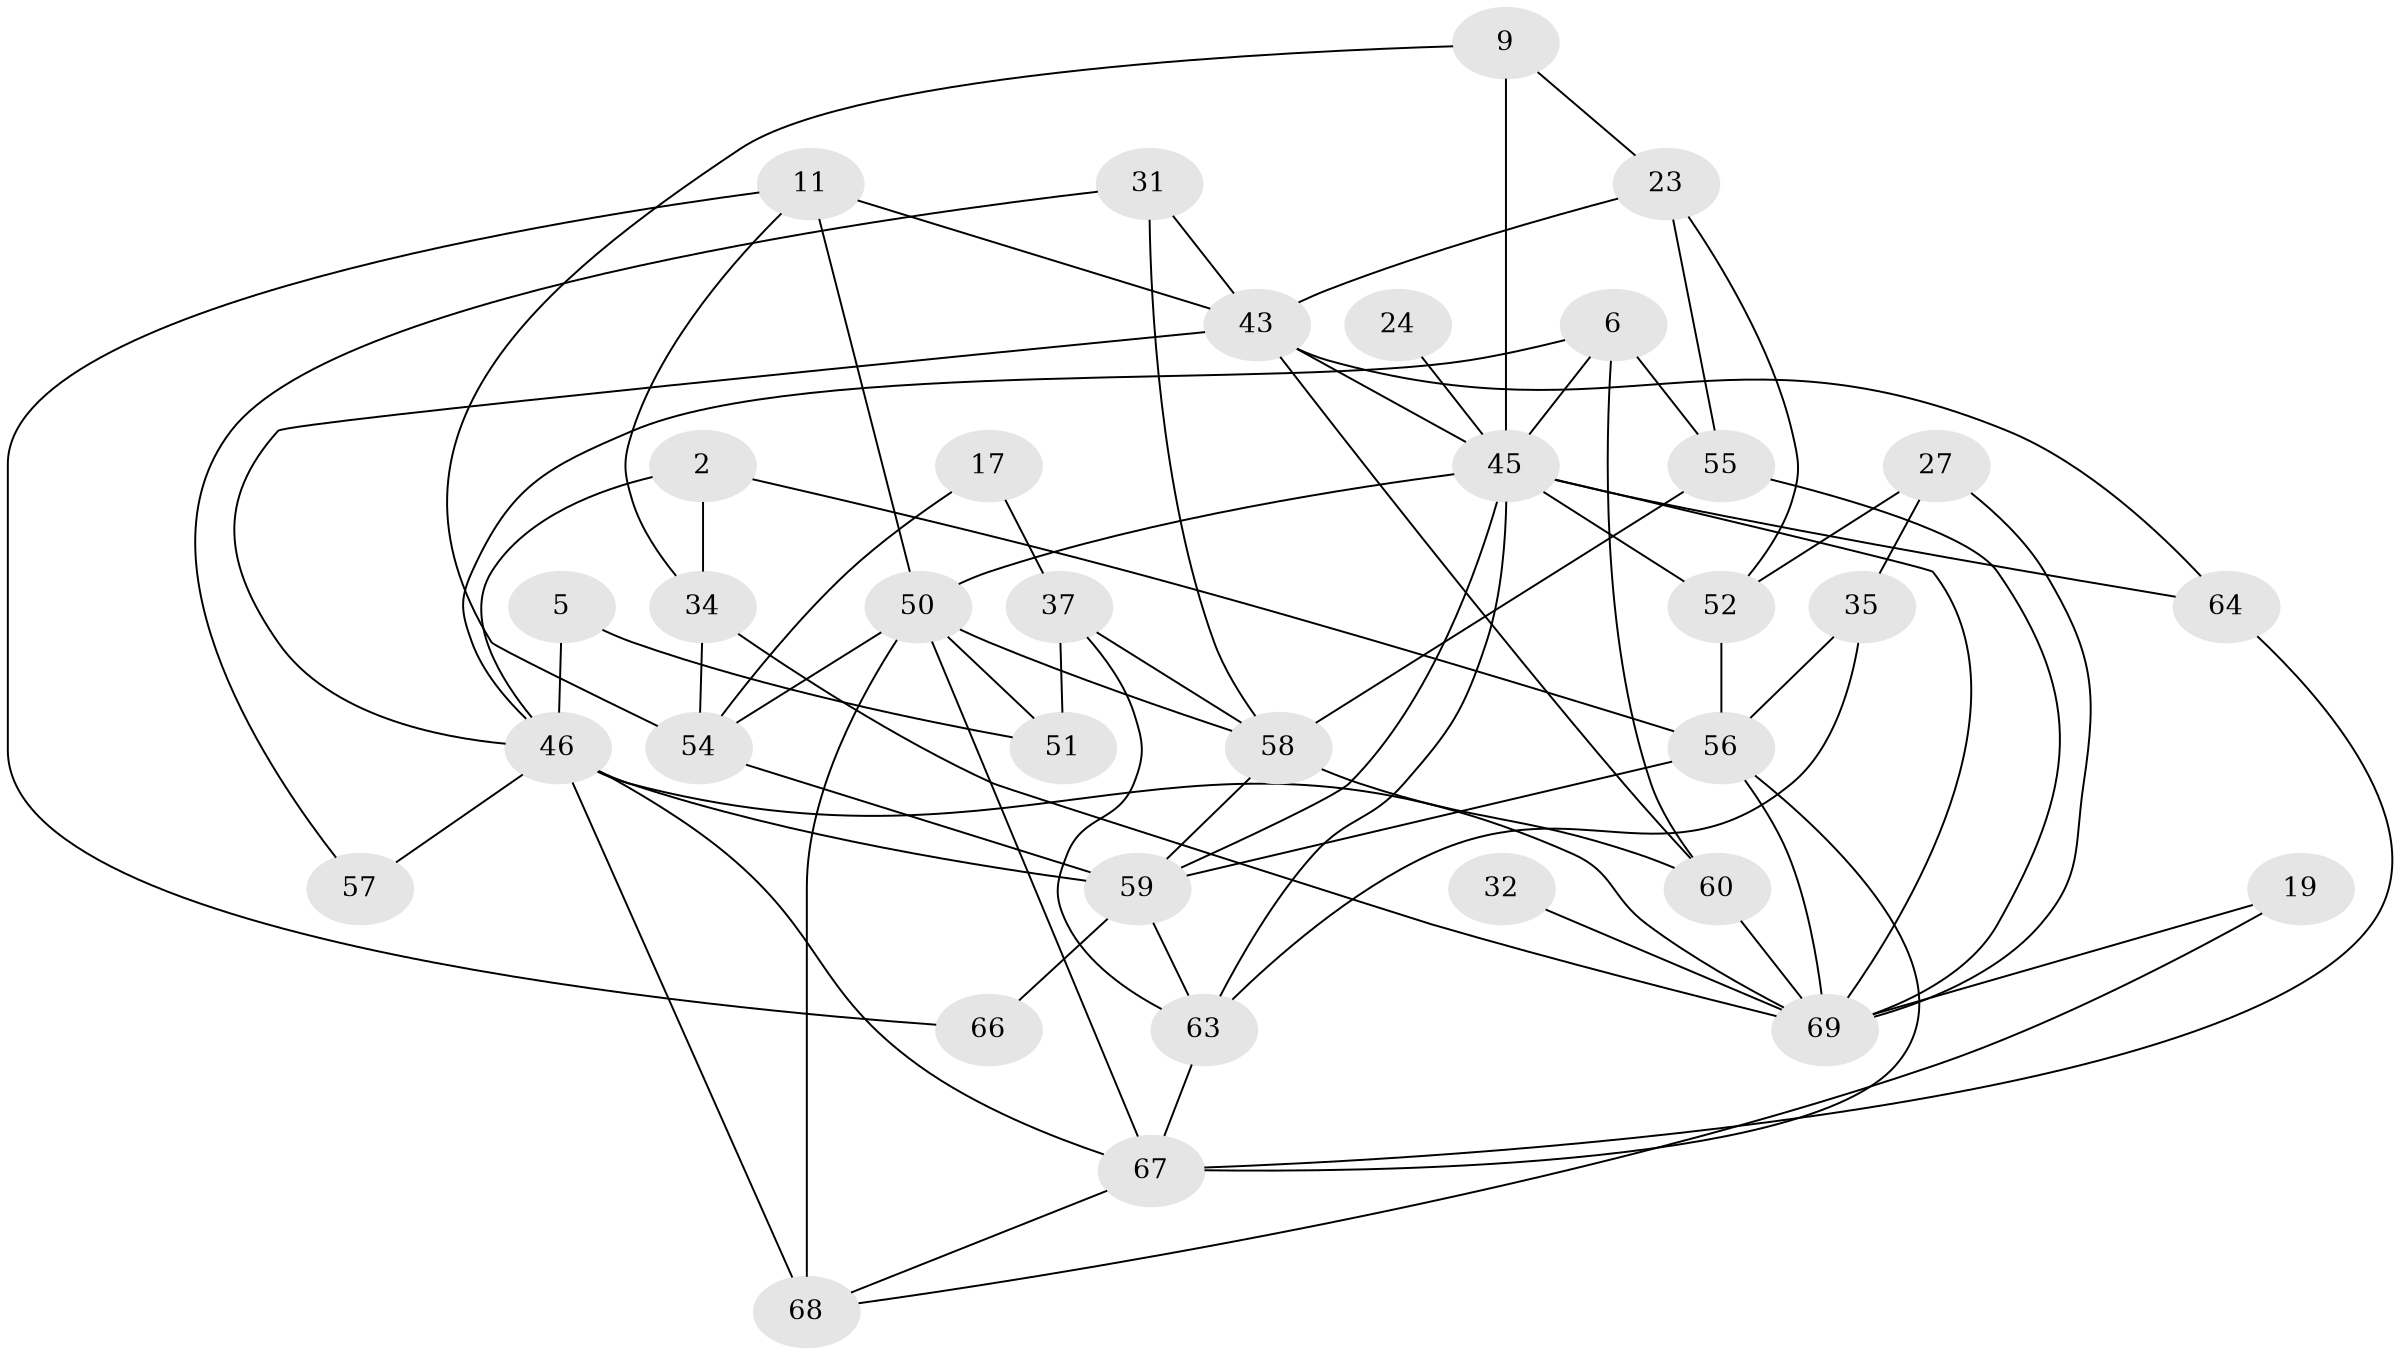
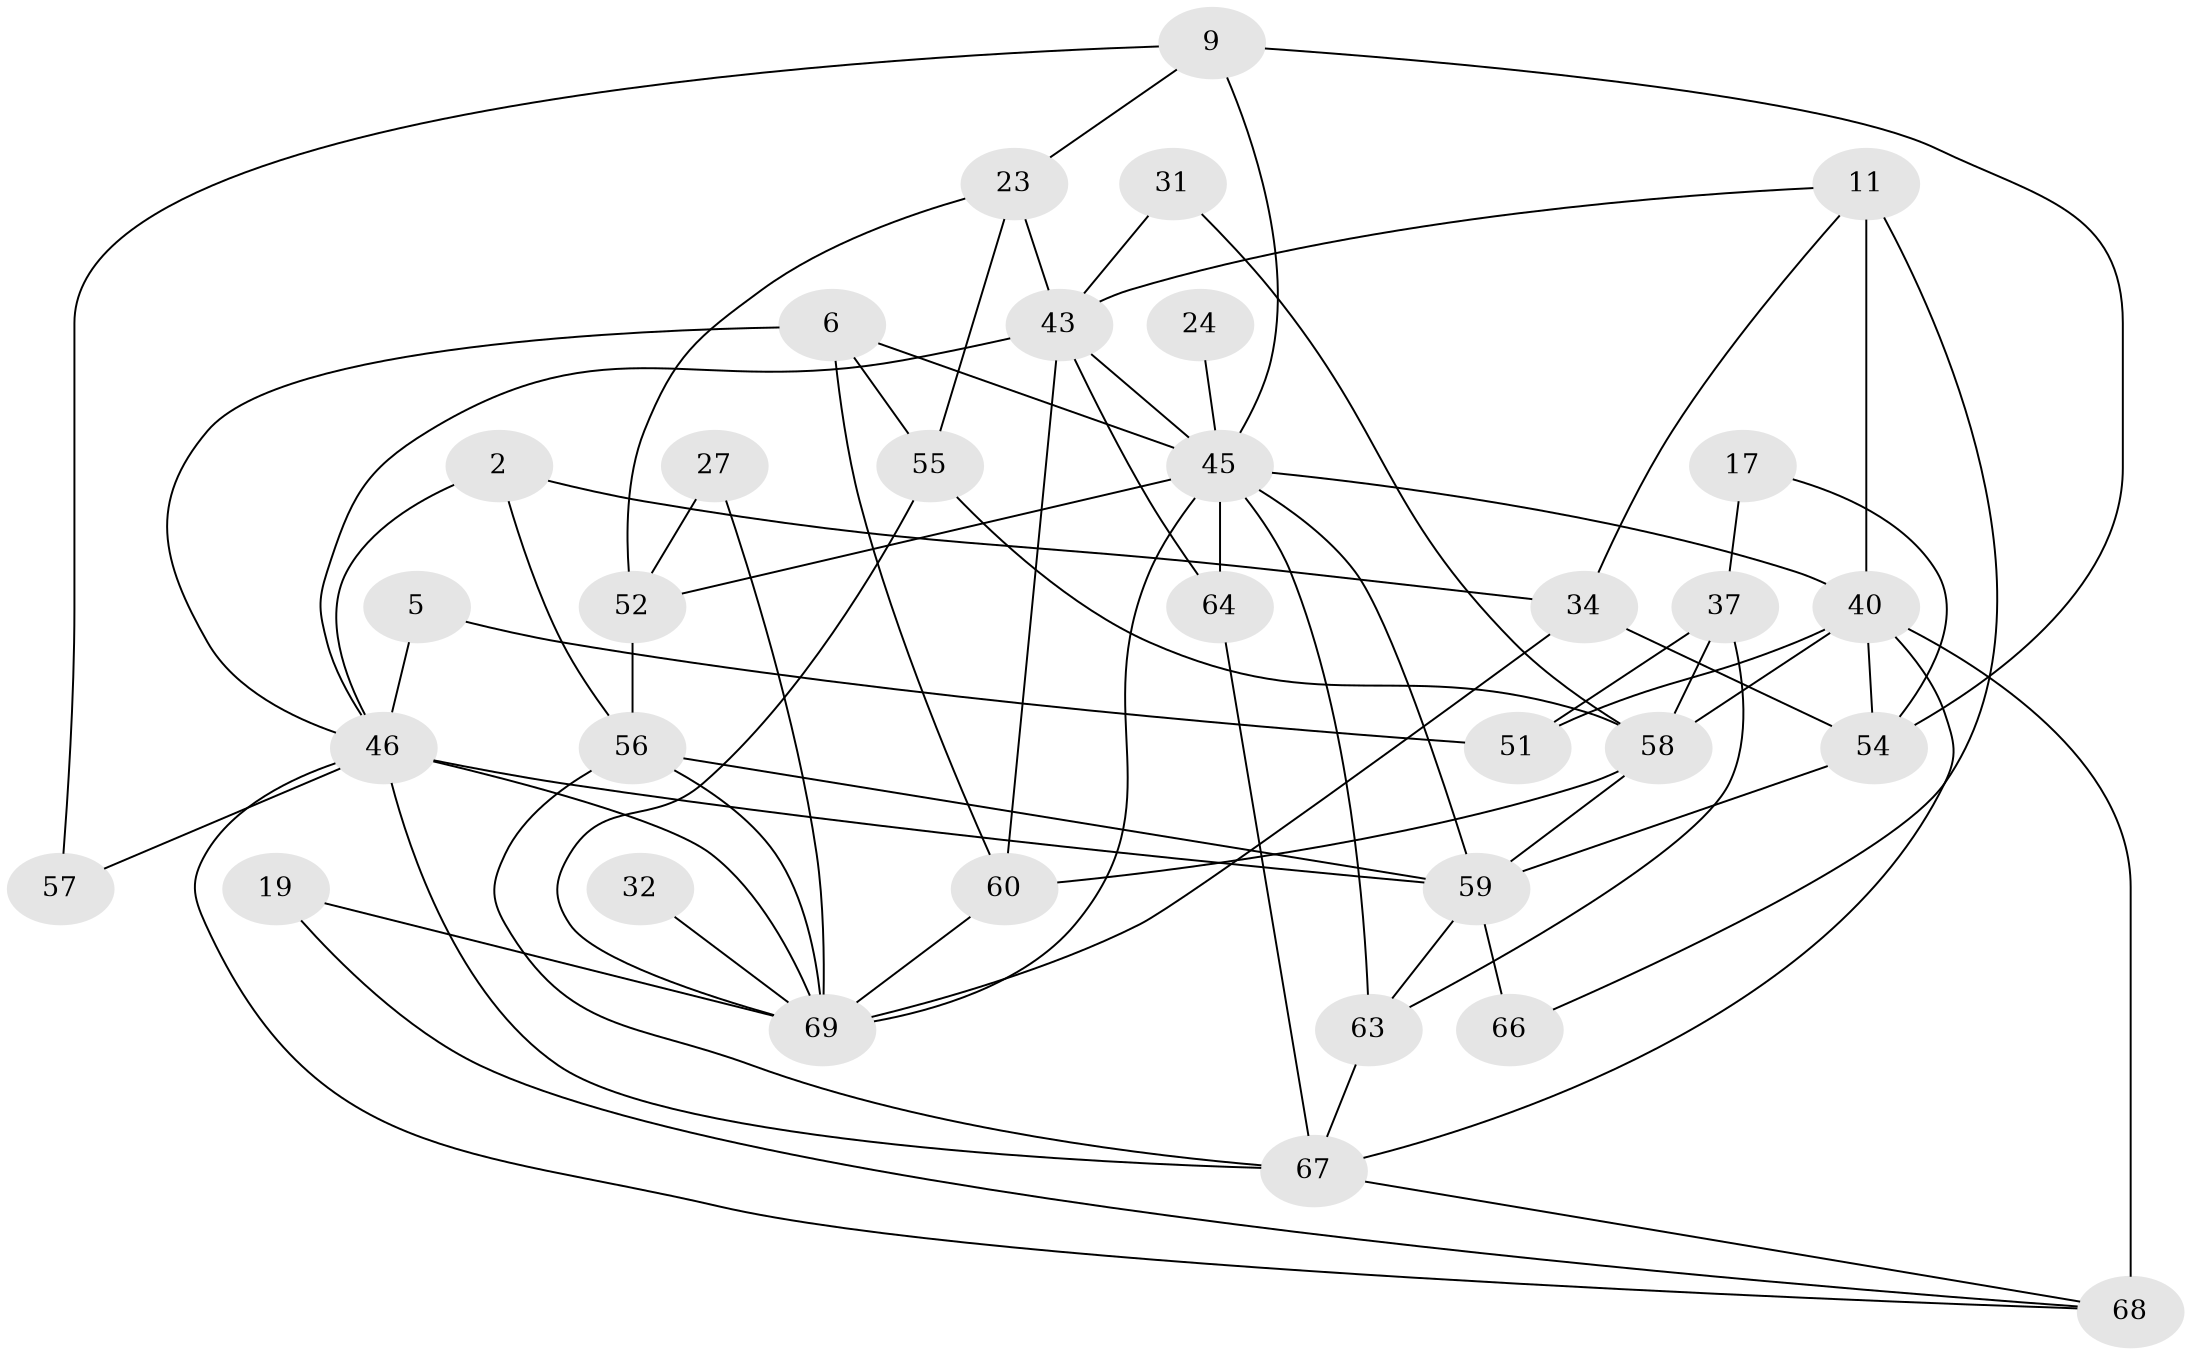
edge "31" -- "57": now "9" -- "57"
node "50": label "50" -> "40"
node "35": removed
